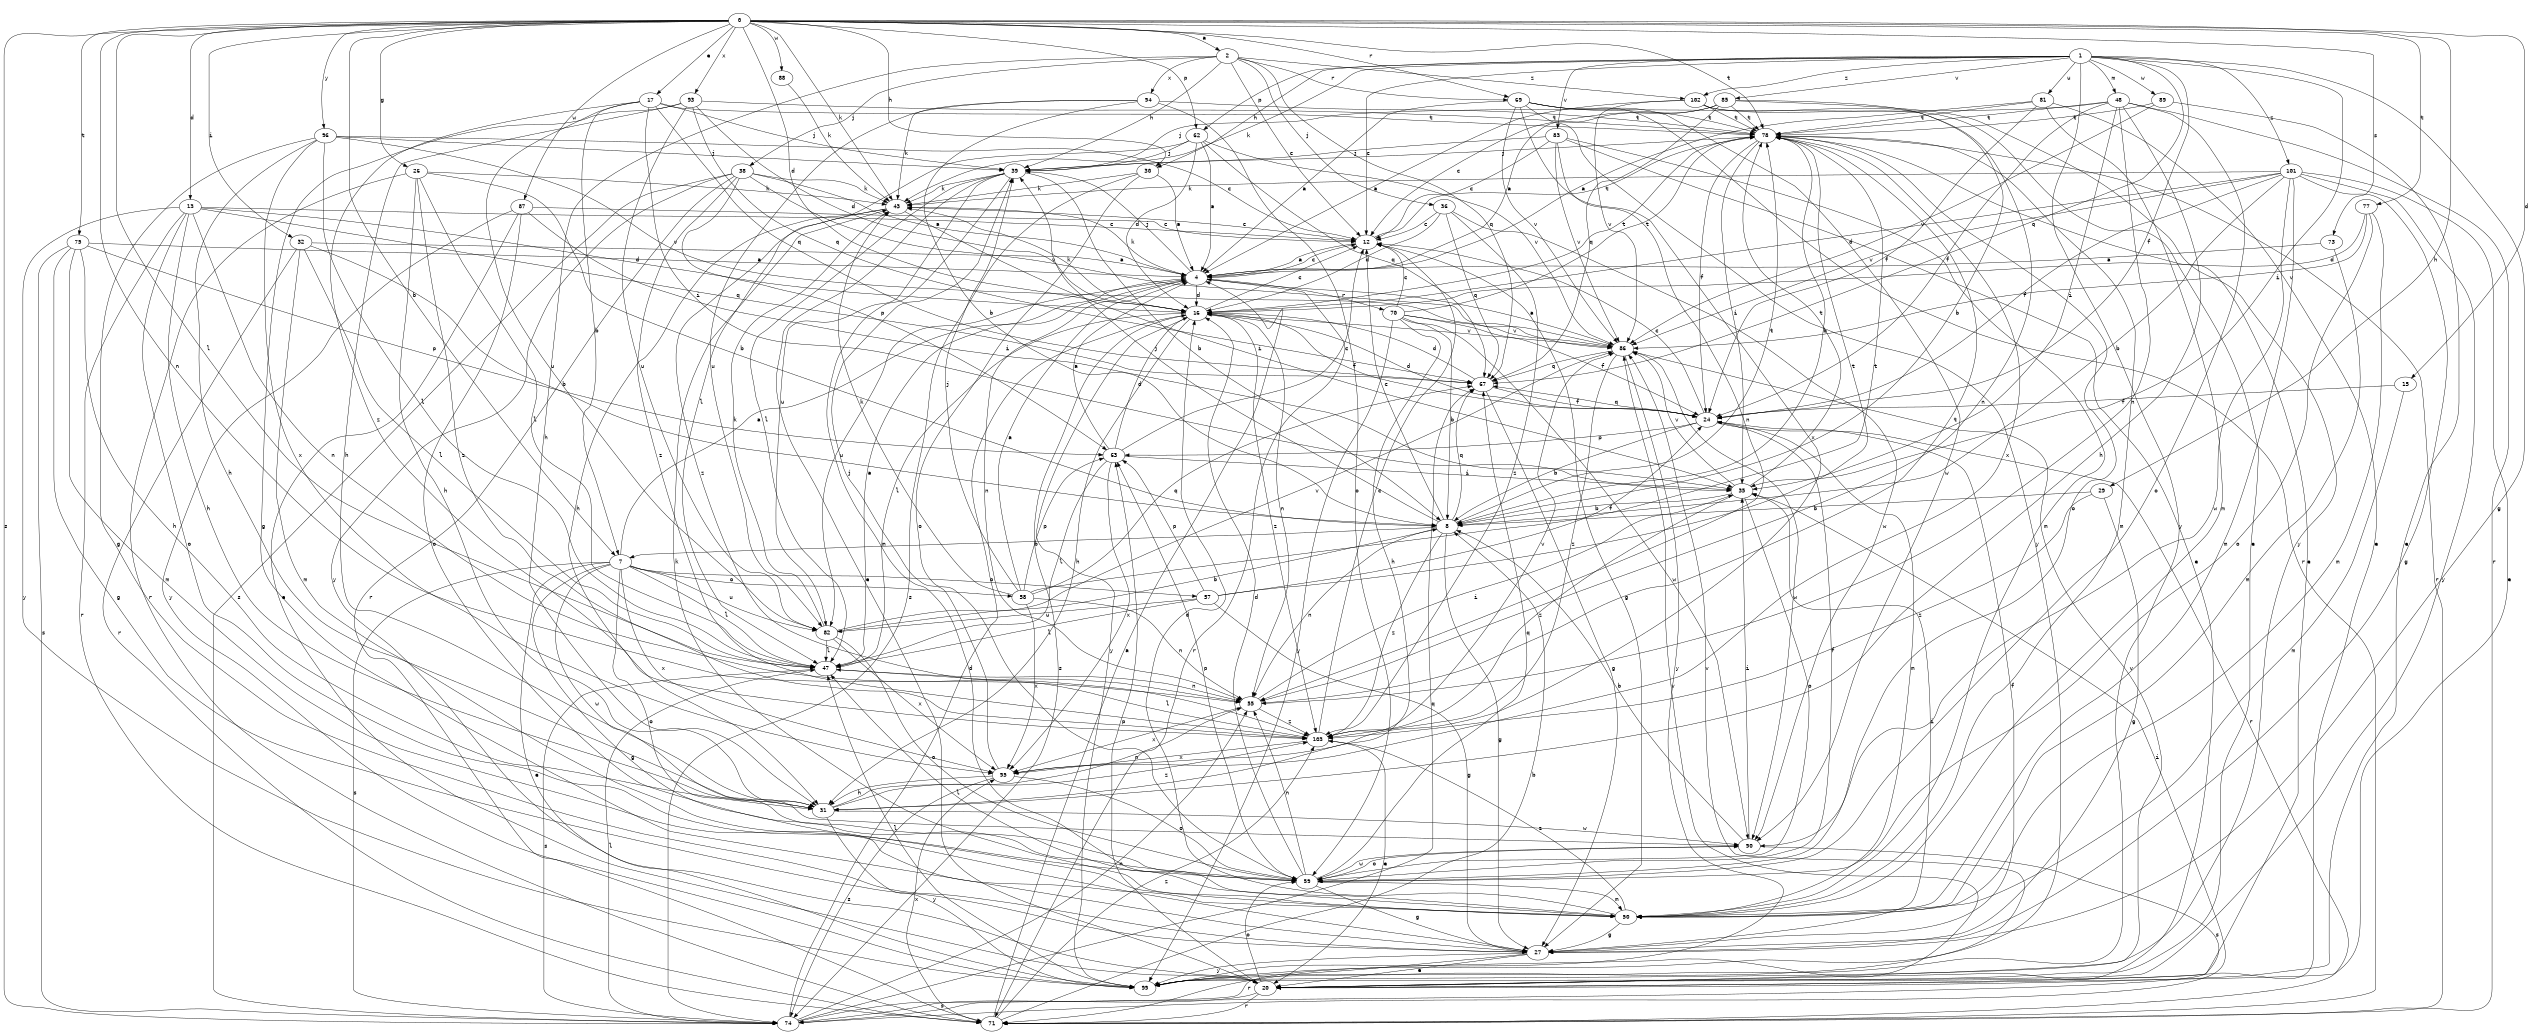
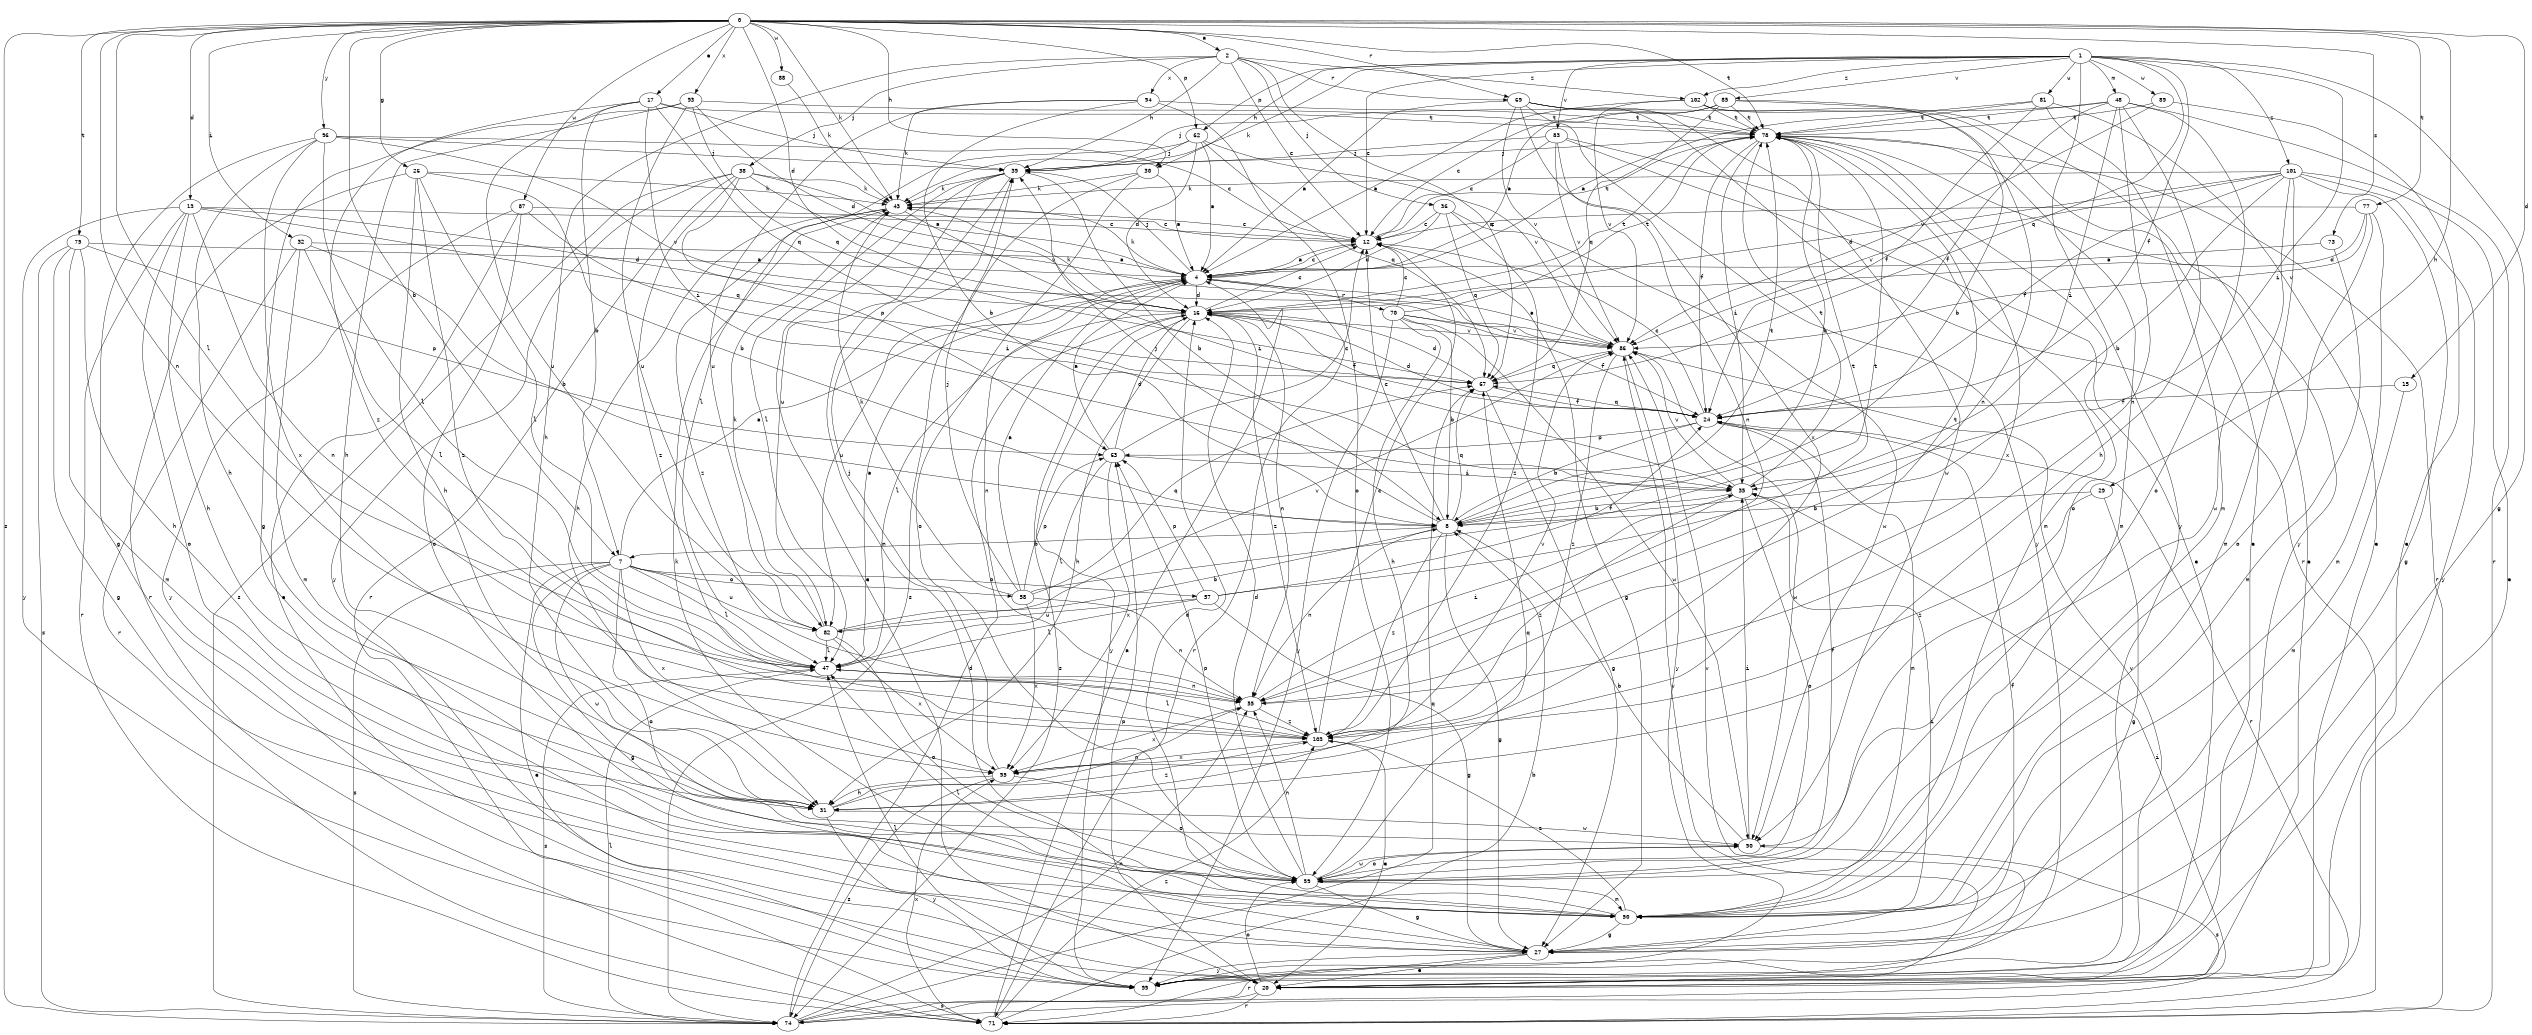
edge "77" -> "12": added, label "c"
